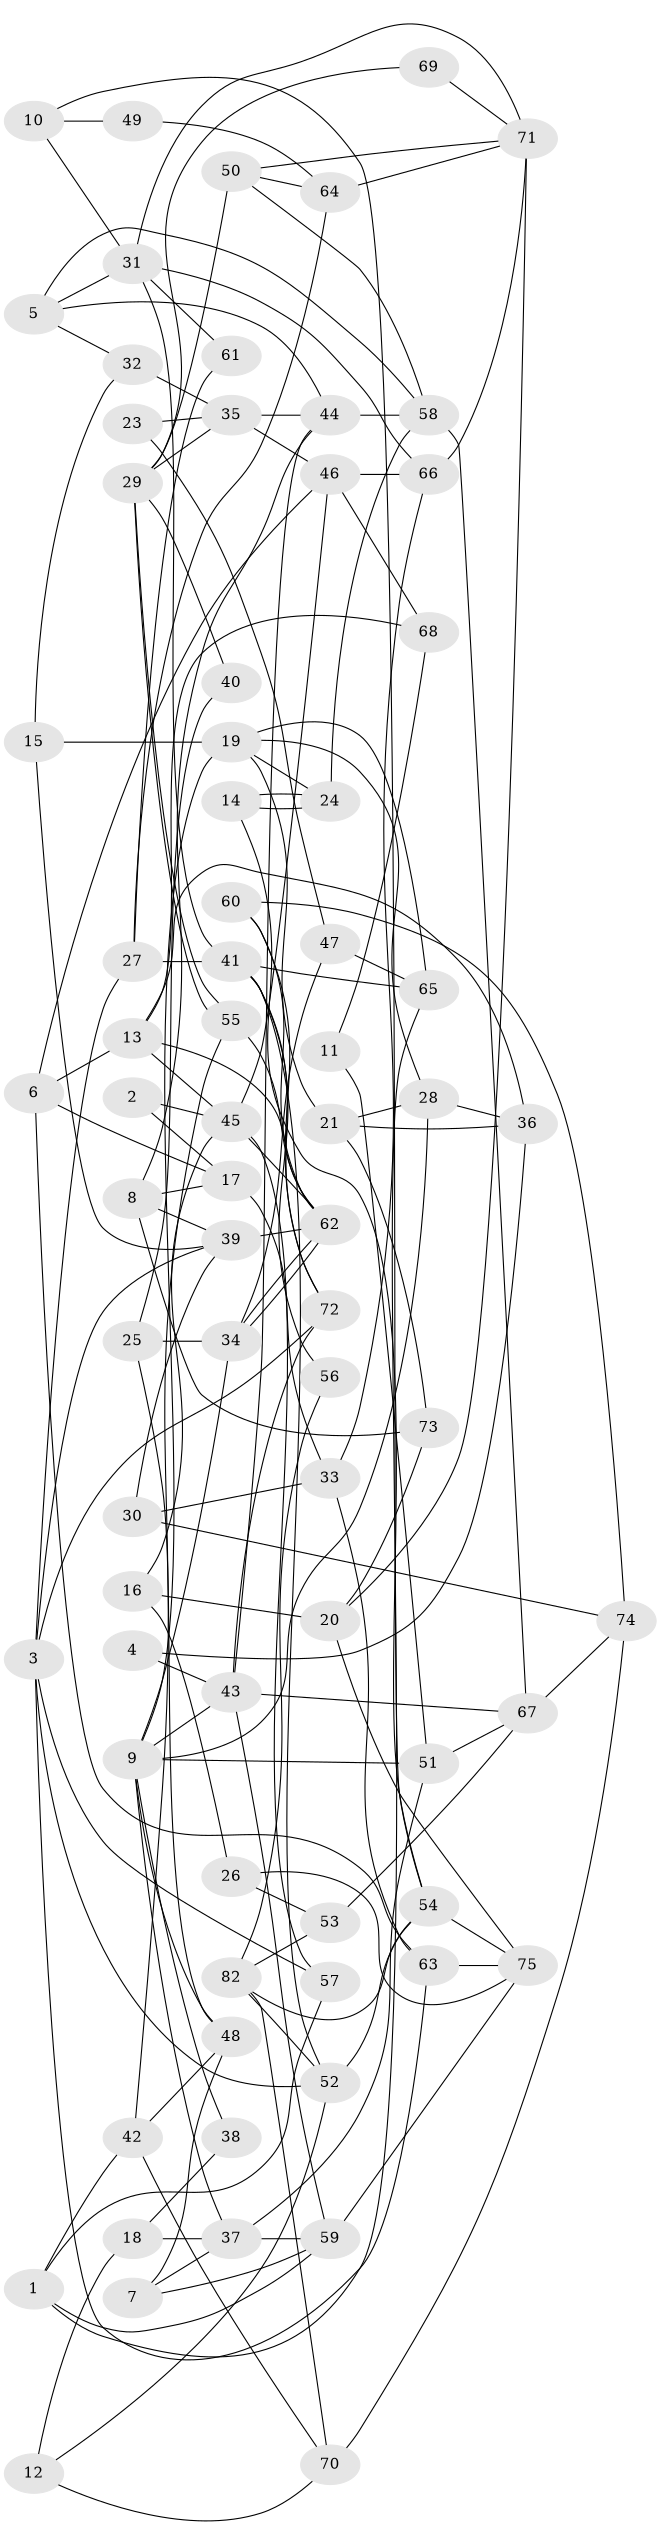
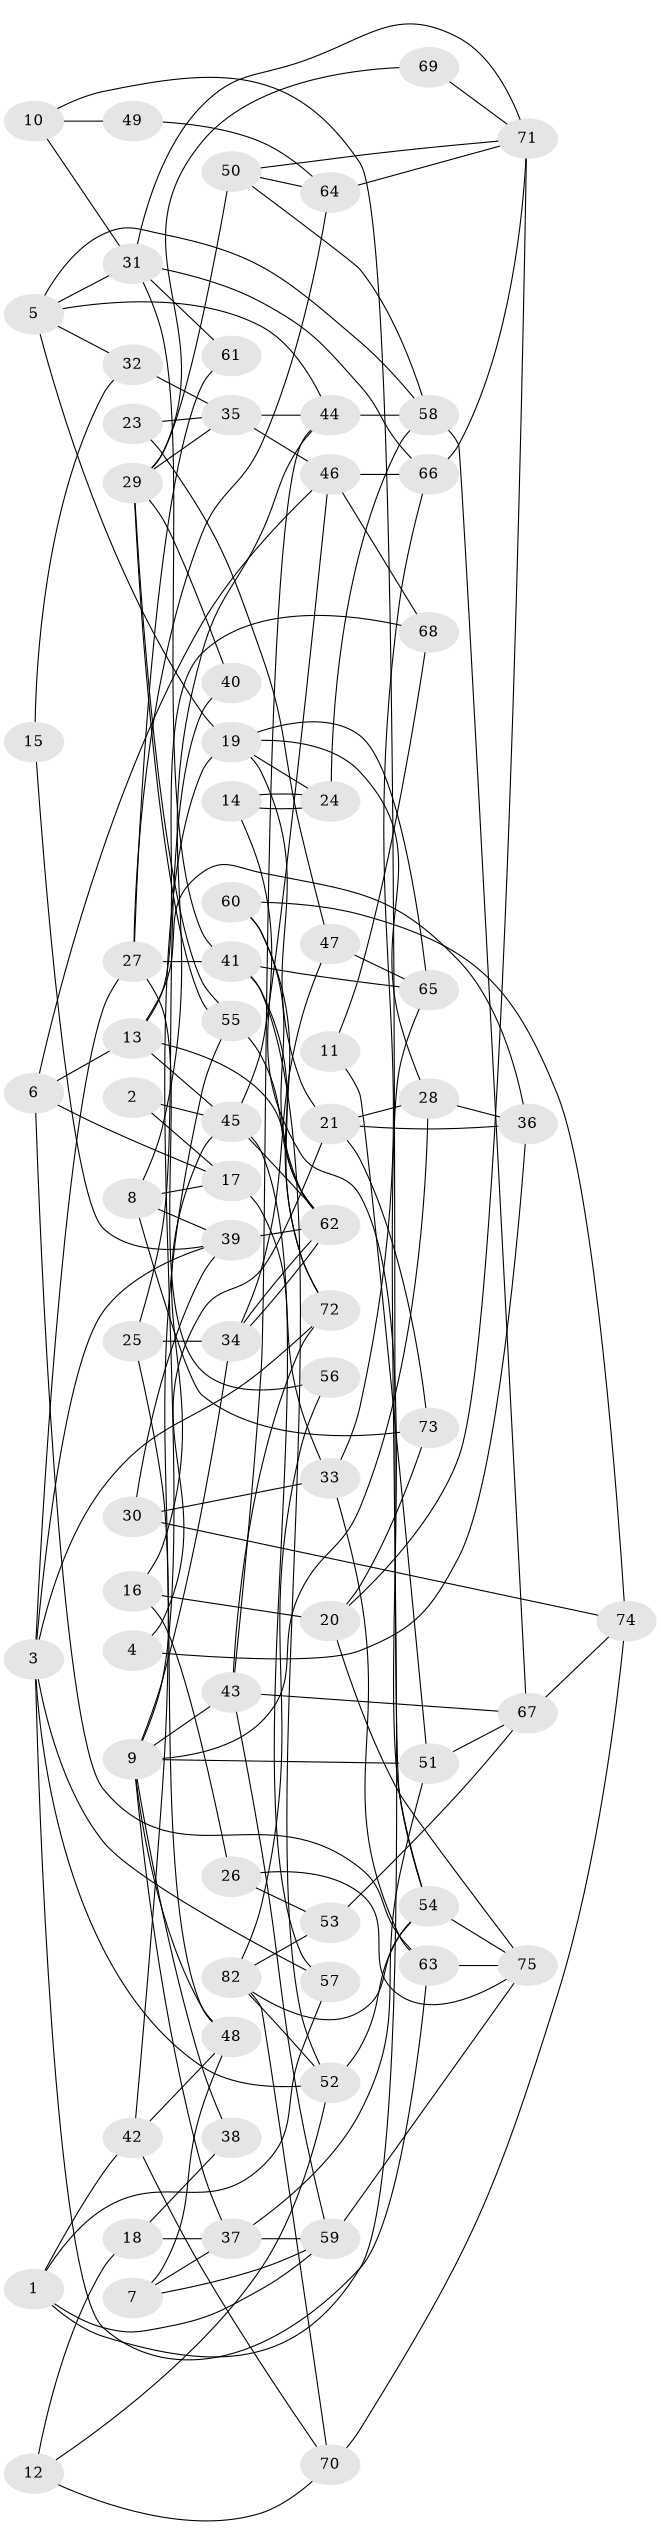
edge "15" -- "19": now "5" -- "19"
edge "41" -- "56": now "27" -- "56"
edge "4" -- "43": now "4" -- "21"
